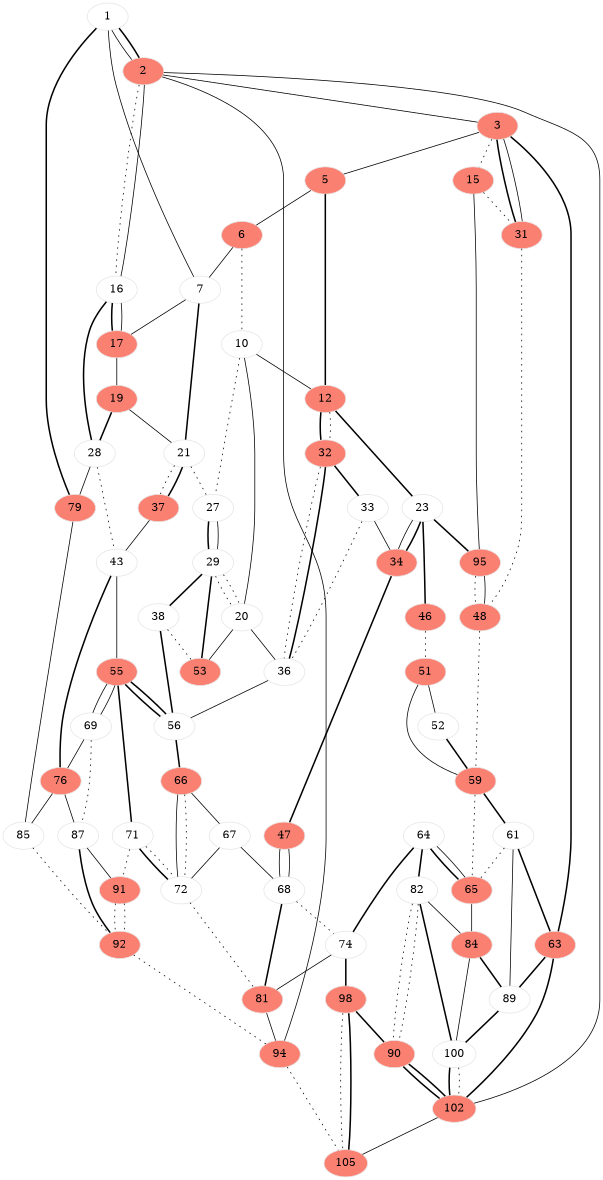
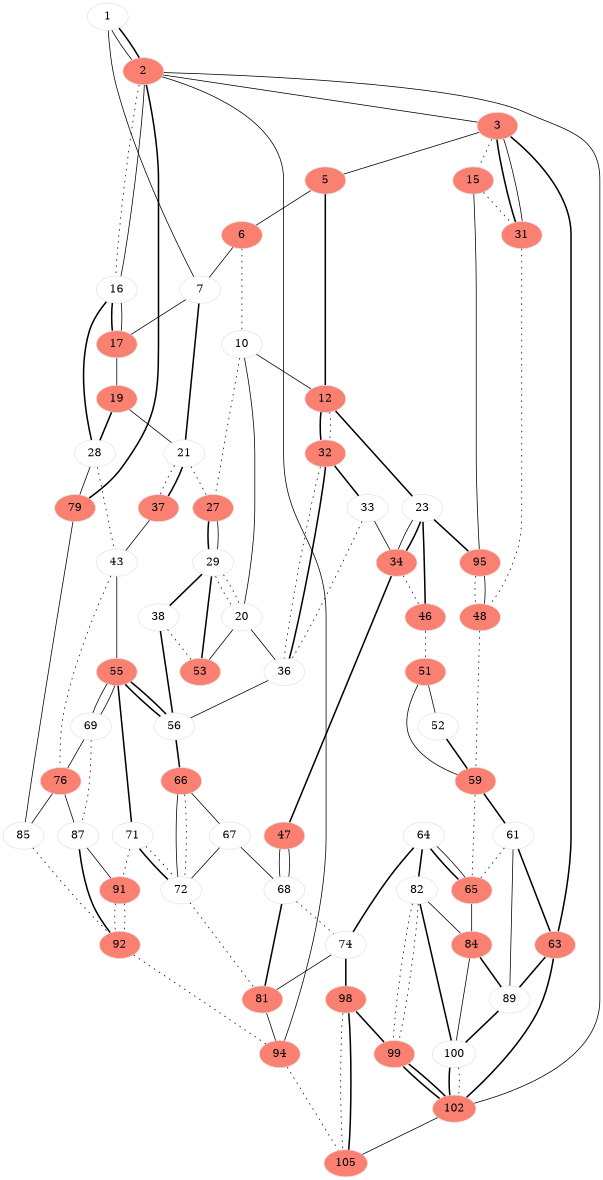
edge "1" -- "79": now "2" -- "79"
node "27": fillcolor white -> salmon
edge "34" -- "46": added
edge "43" -- "76": style bold -> dotted
node "90": label "90" -> "99"
